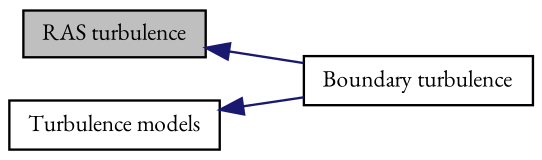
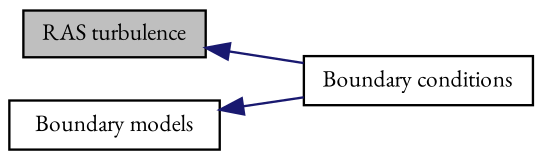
node "Boundary turbulence": label "Boundary turbulence" -> "Boundary conditions"
node "Turbulence models": label "Turbulence models" -> "Boundary models"
